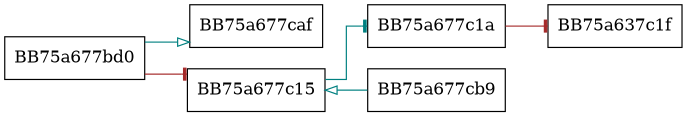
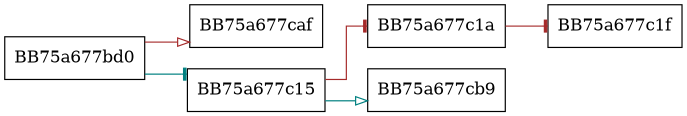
node "BB75a637c1f": label "BB75a637c1f" -> "BB75a677c1f"
edge "BB75a677bd0" -> "BB75a677caf": color teal -> brown
edge "BB75a677c15" -> "BB75a677c1a": color teal -> brown
edge "BB75a677bd0" -> "BB75a677c15": color brown -> teal
edge "BB75a677cb9" -> "BB75a677c15": reversed
